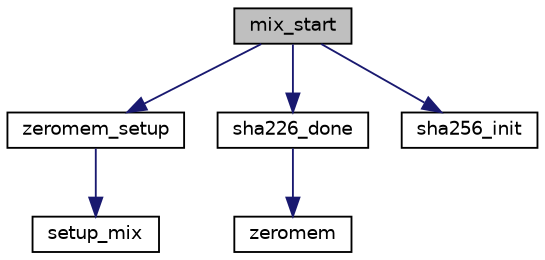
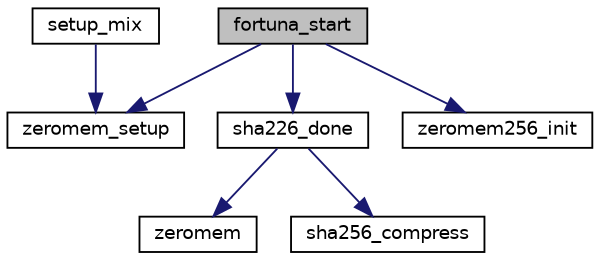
node "mix_start": label "mix_start" -> "fortuna_start"
node "sha256_init": label "sha256_init" -> "zeromem256_init"
edge "zeromem_setup" -> "setup_mix": reversed
node "sha256_compress": added
